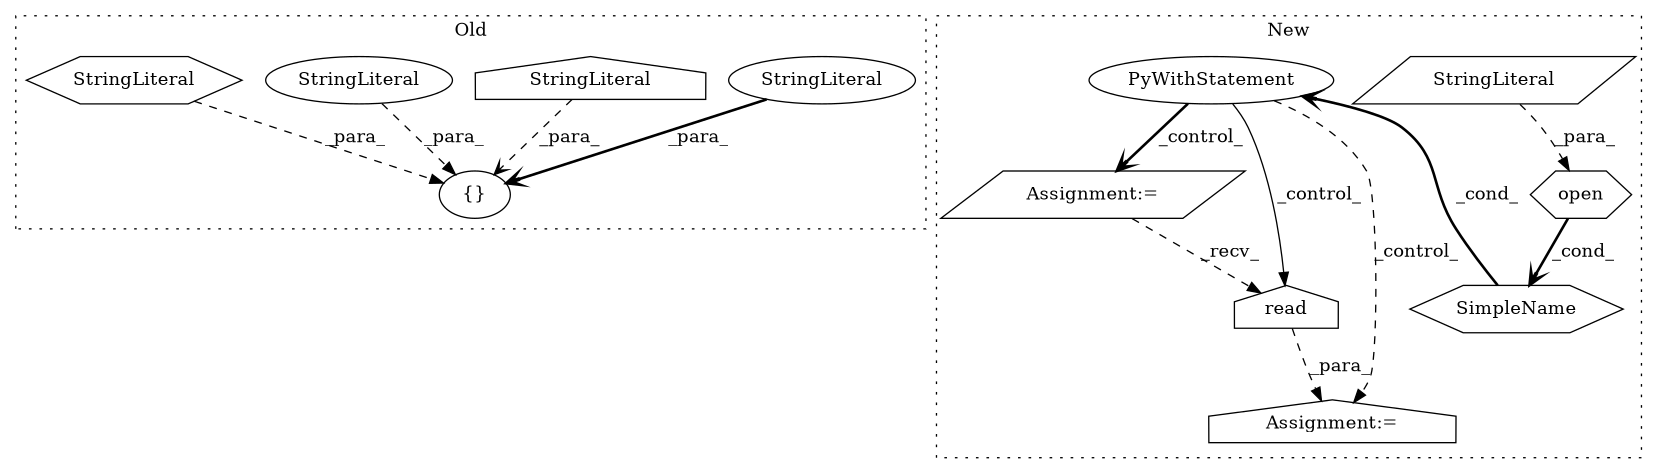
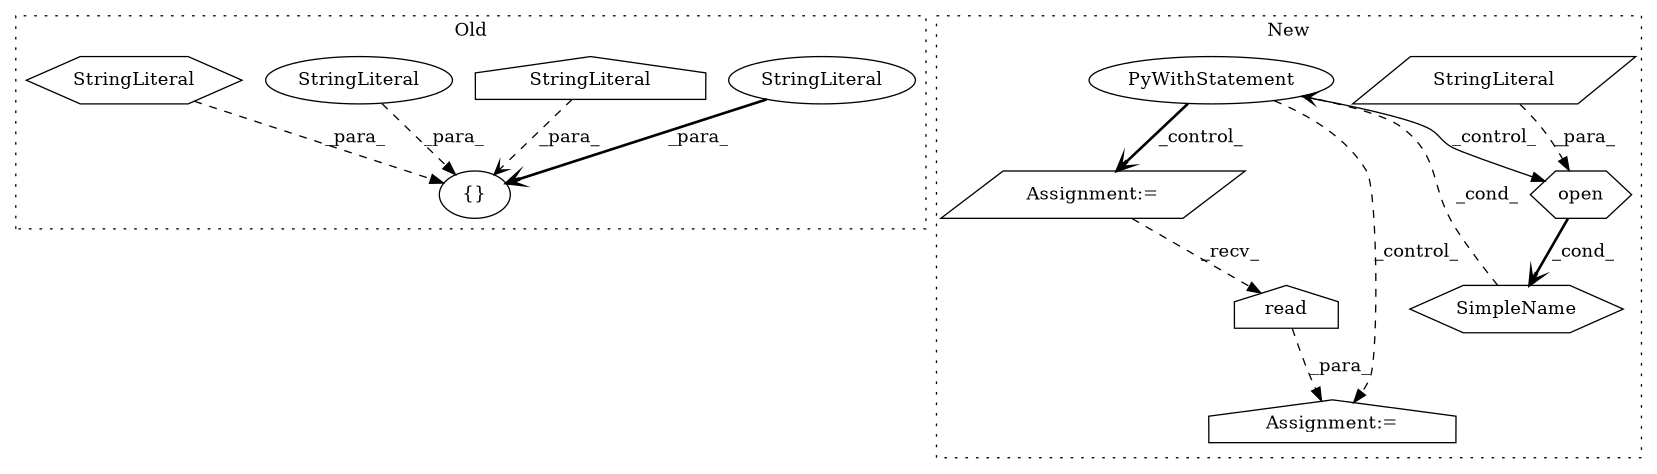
edge "SimpleName" -> "PyWithStatement": style bold -> dashed
edge "PyWithStatement" -> "read": now "PyWithStatement" -> "open"
